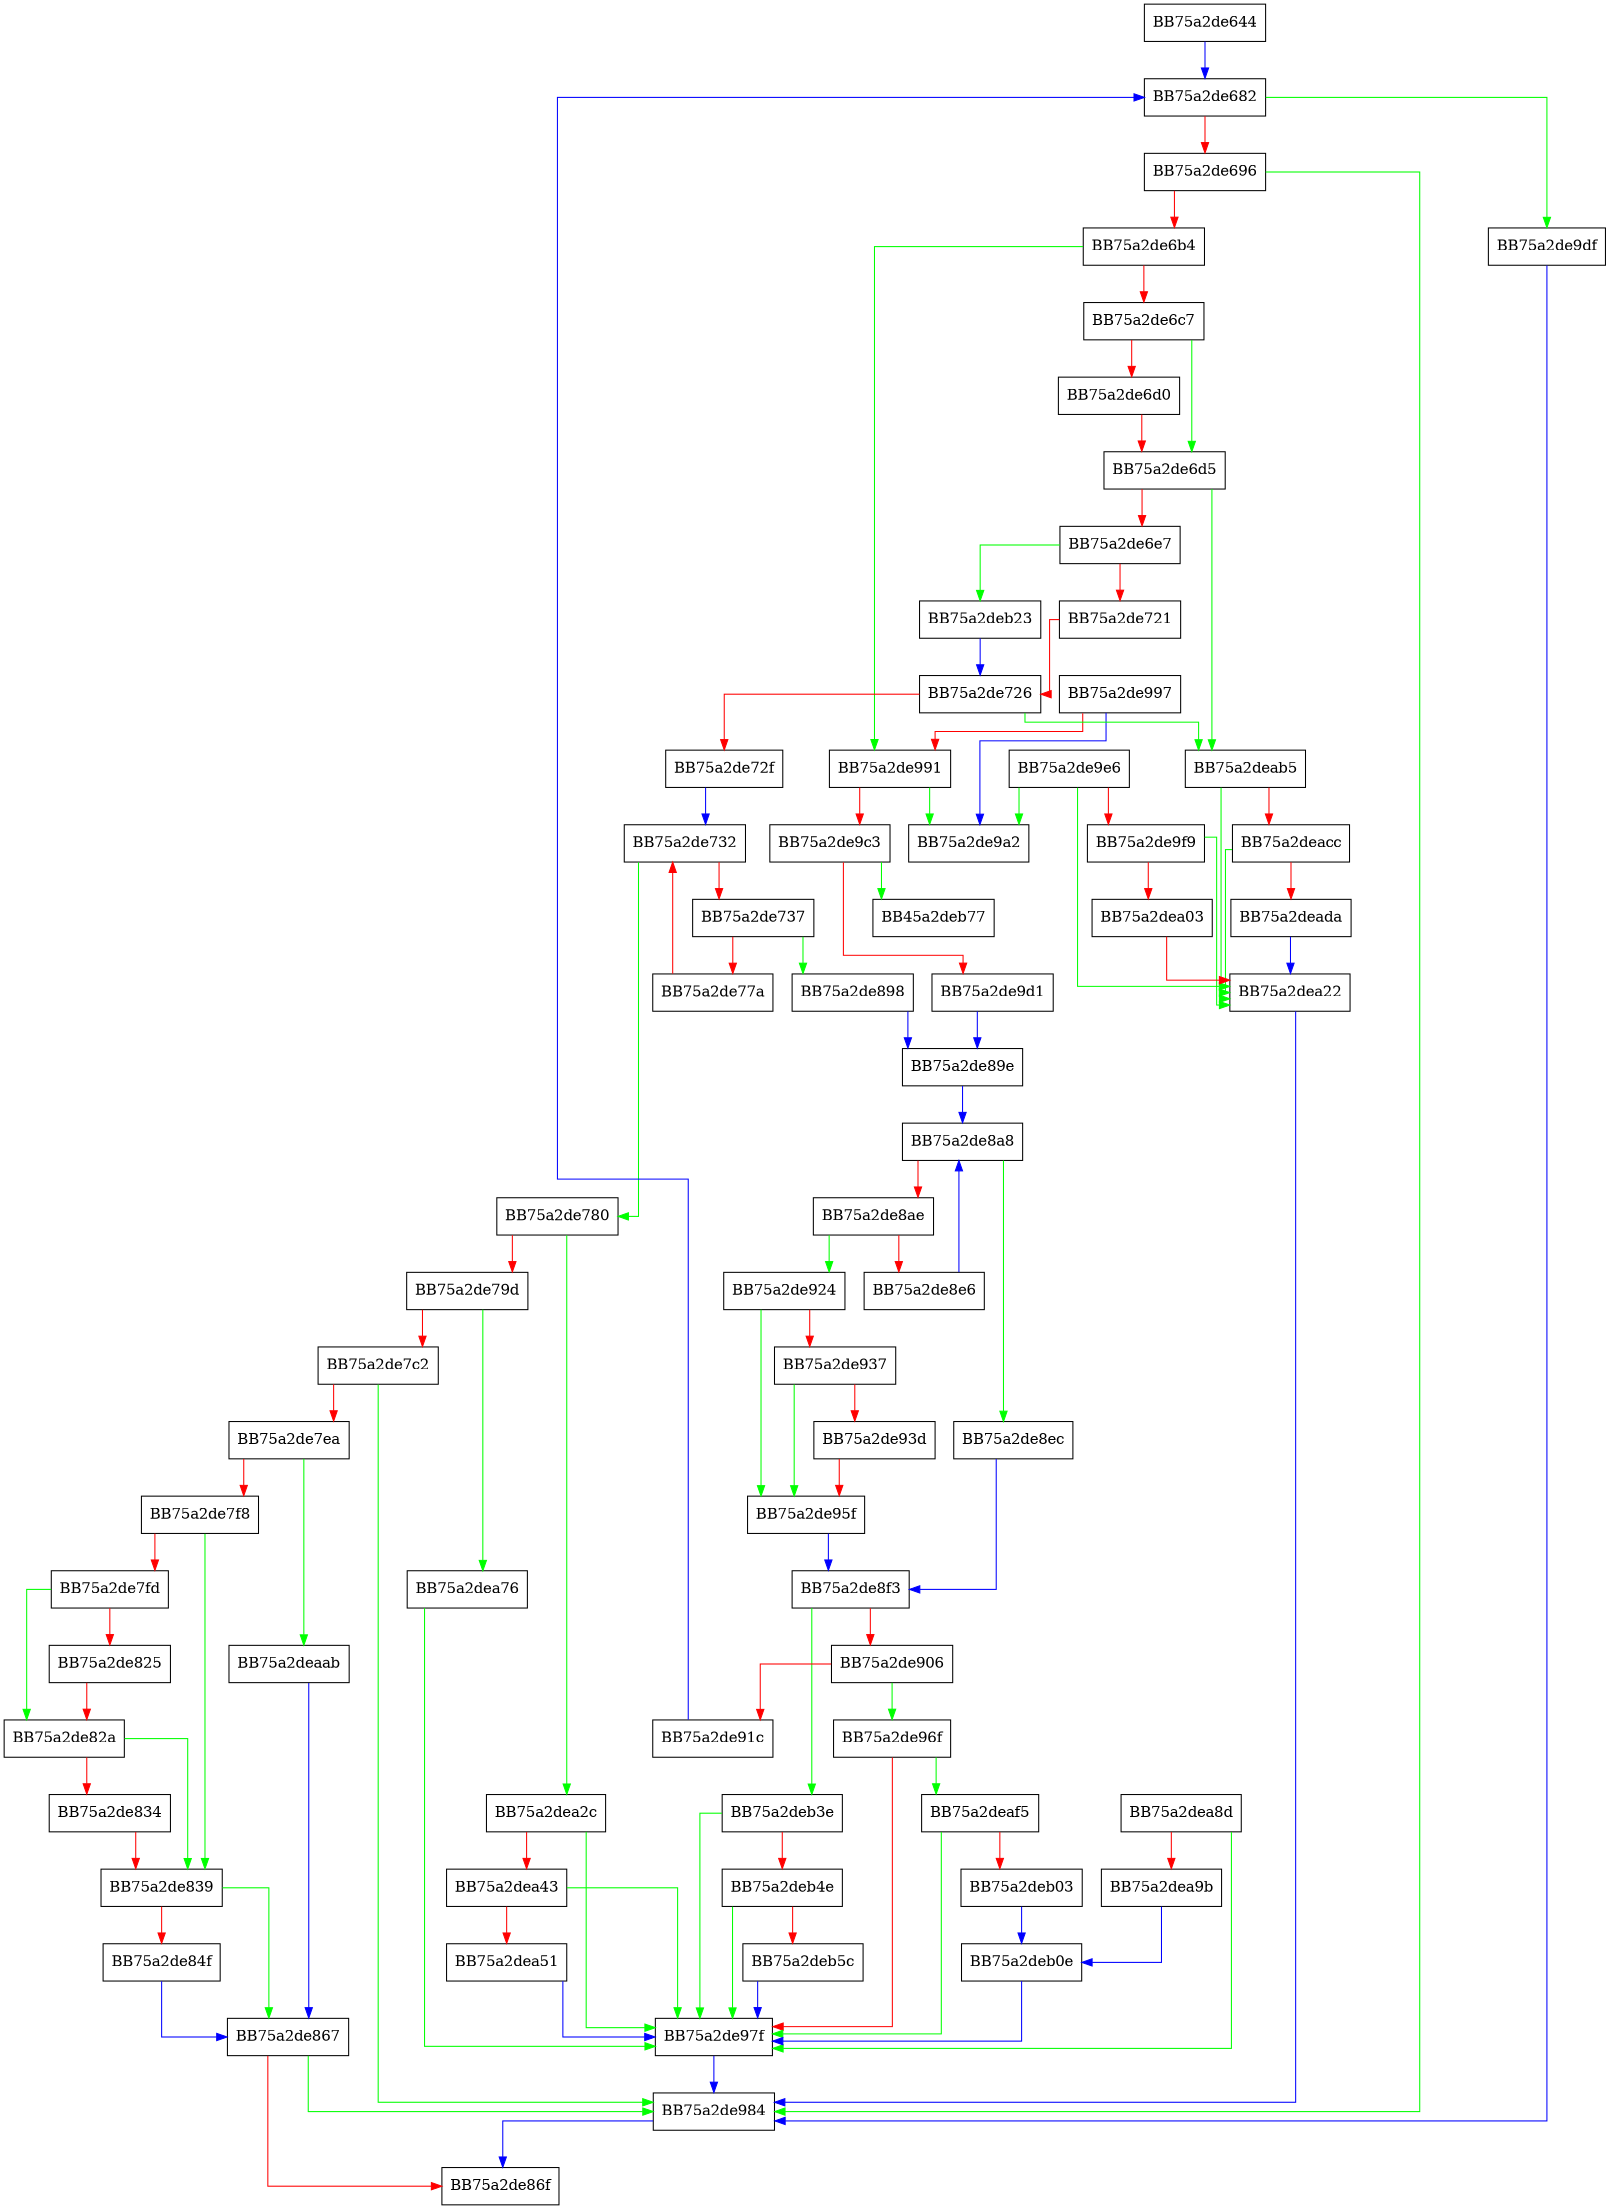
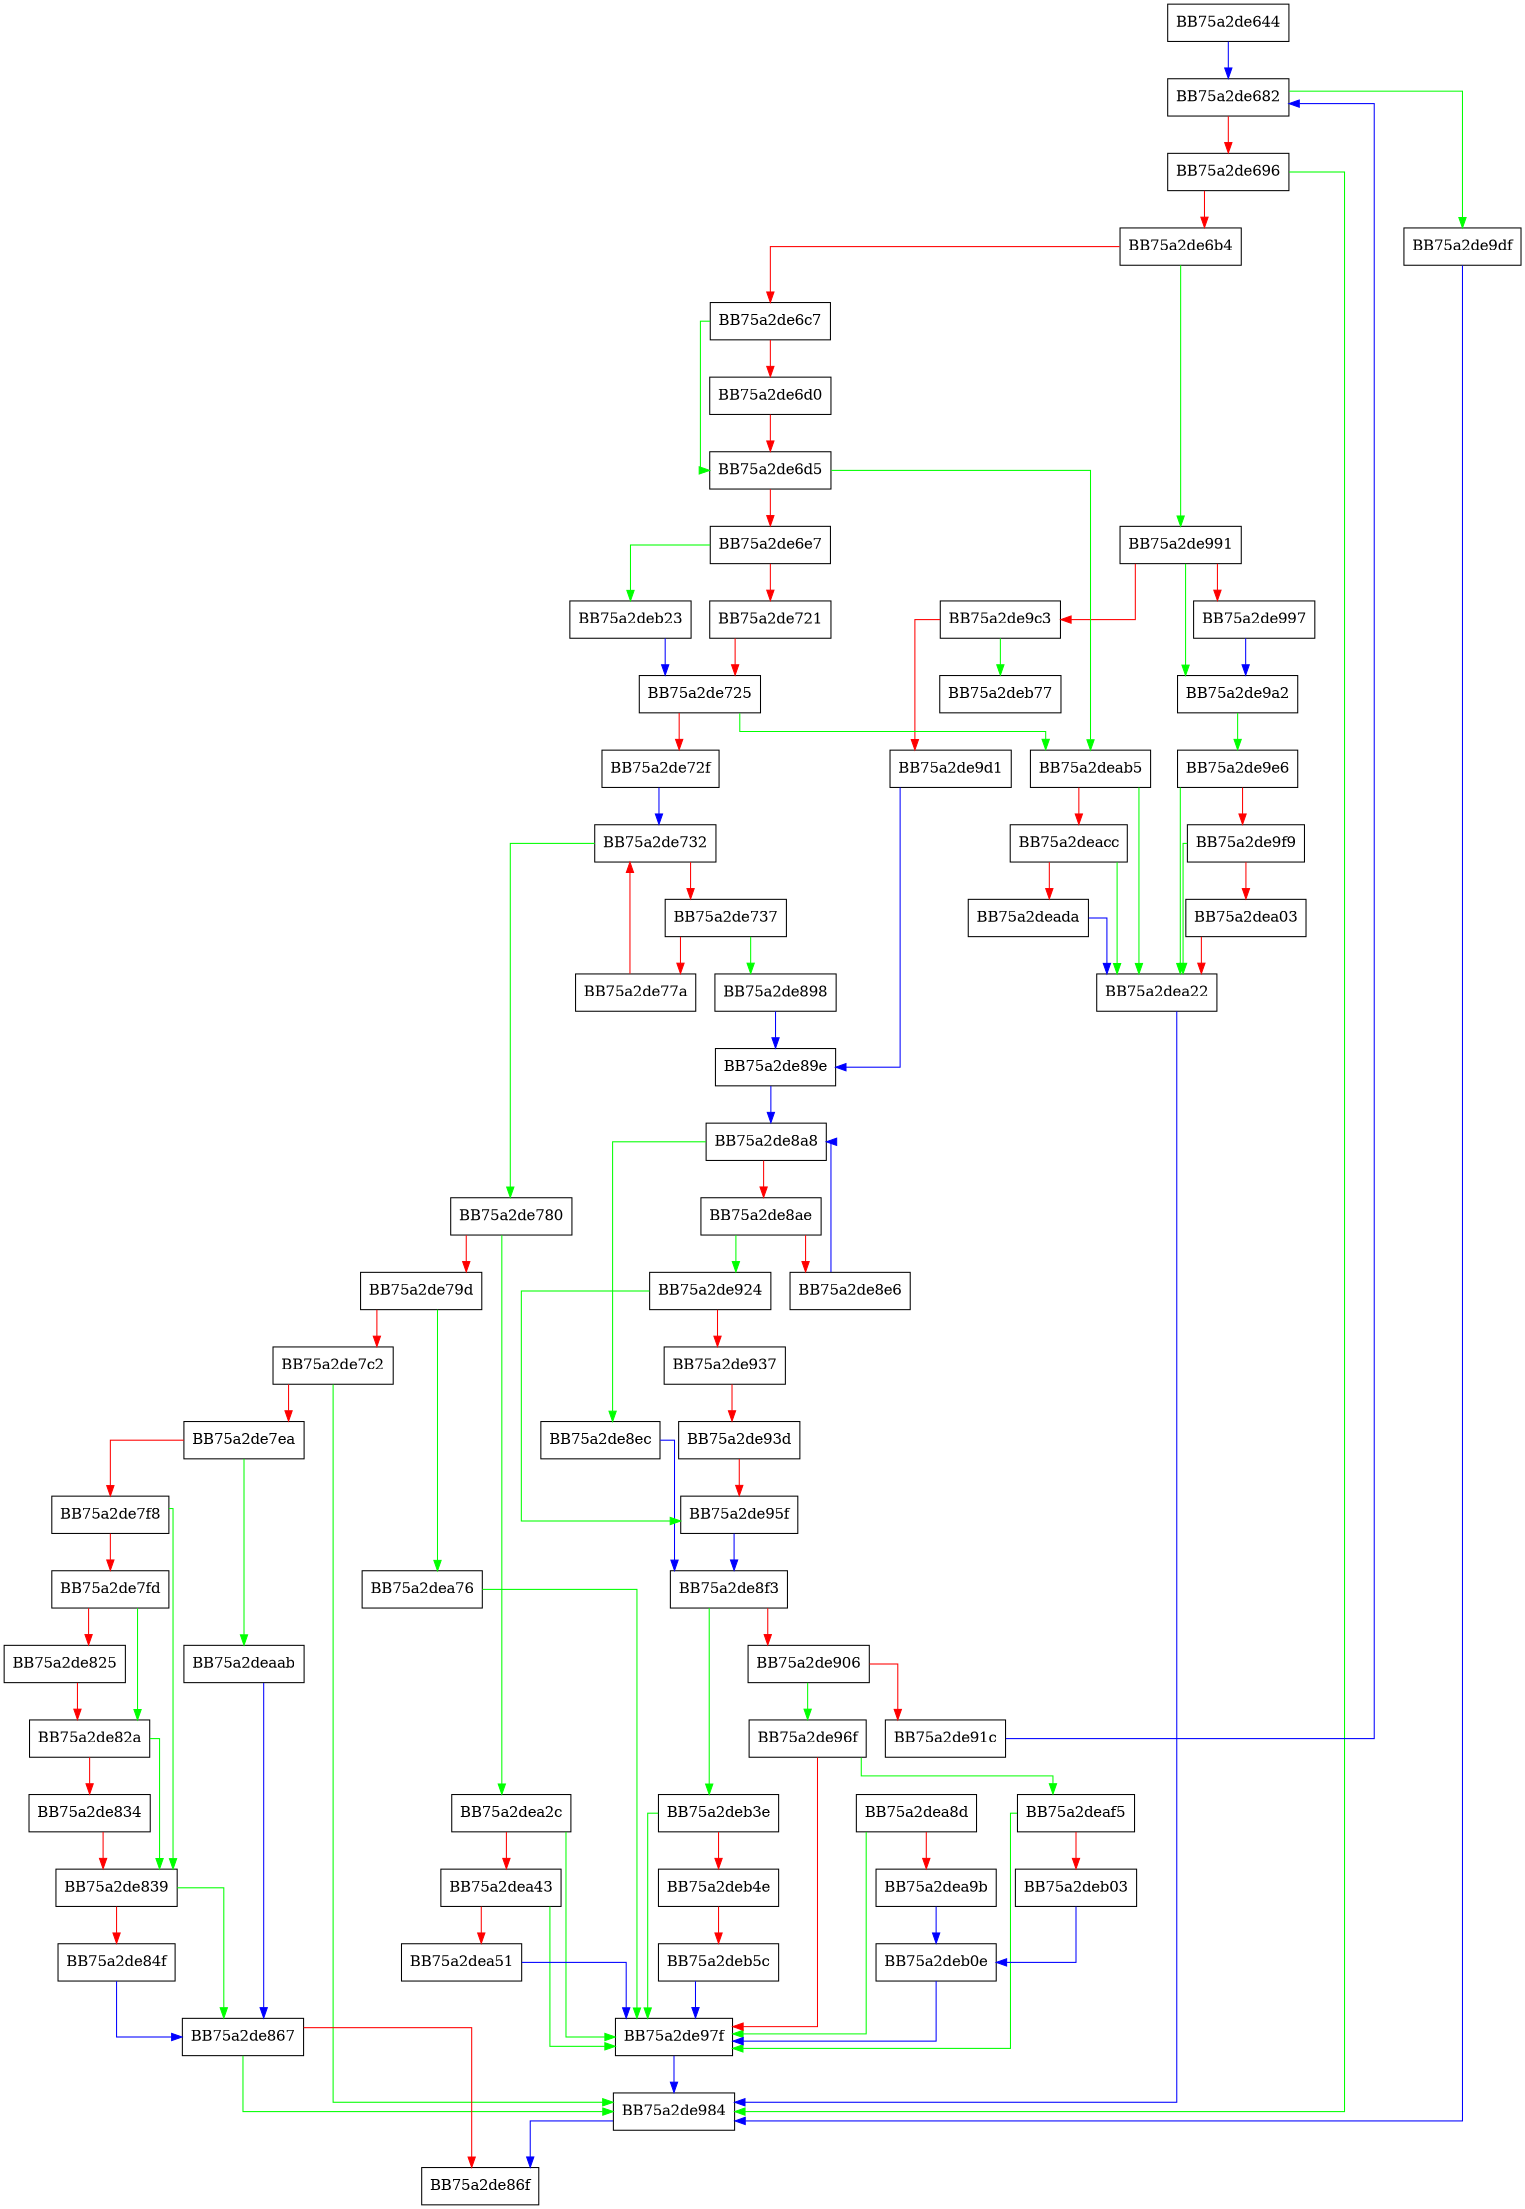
node "BB75a2de726": label "BB75a2de726" -> "BB75a2de725"
edge "BB75a2de997" -> "BB75a2de991": reversed
edge "BB75a2de9e6" -> "BB75a2de9a2": reversed
node "BB45a2deb77": label "BB45a2deb77" -> "BB75a2deb77"
edge "BB75a2de937" -> "BB75a2de95f": removed
edge "BB75a2deb4e" -> "BB75a2de97f": removed
